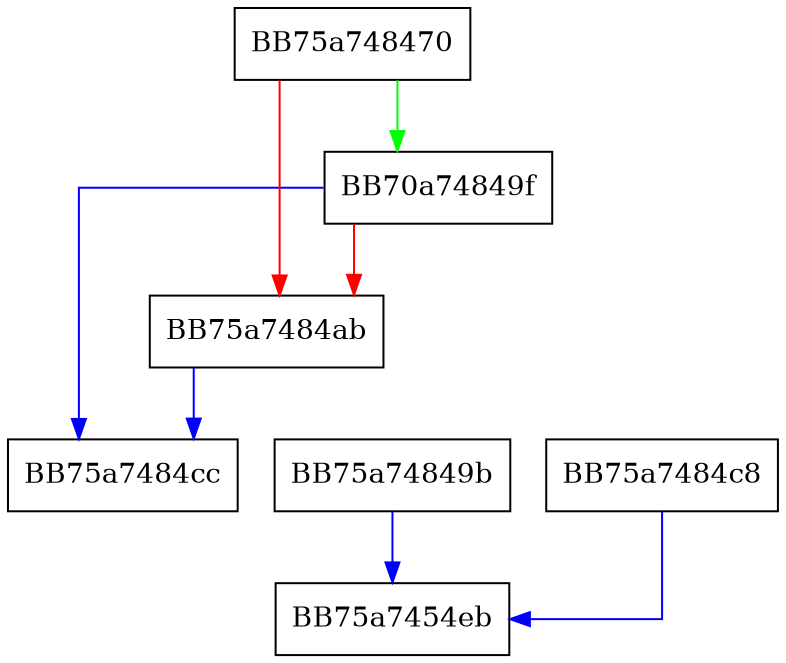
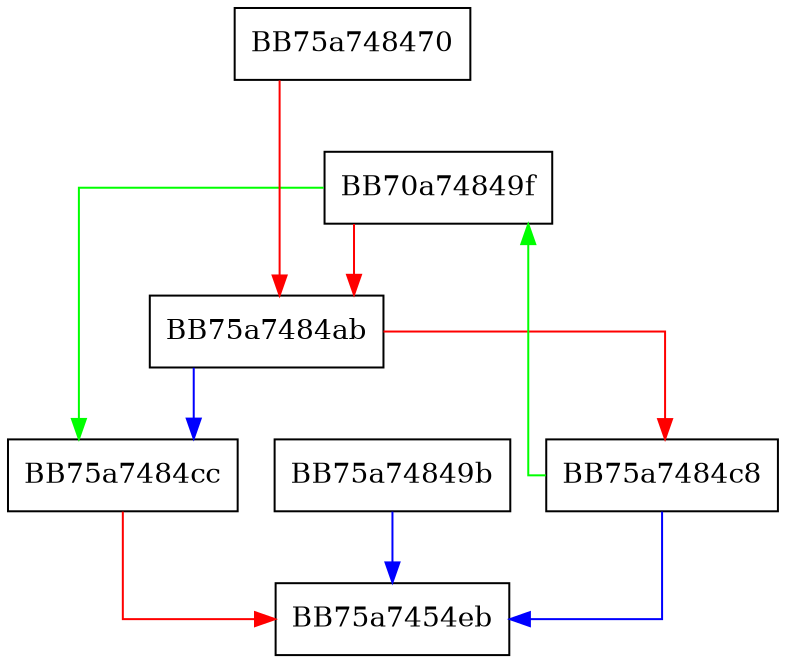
edge "BB75a748470" -> "BB70a74849f": now "BB75a7484c8" -> "BB70a74849f"
edge "BB70a74849f" -> "BB75a7484cc": color blue -> green
edge "BB75a7484ab" -> "BB75a7484c8": added
edge "BB75a7484cc" -> "BB75a7454eb": added
